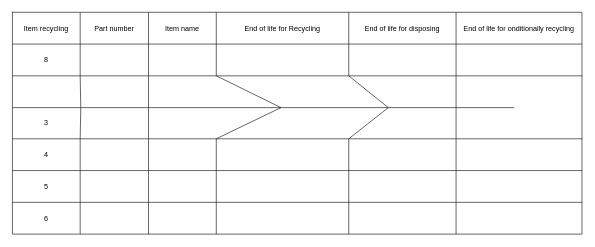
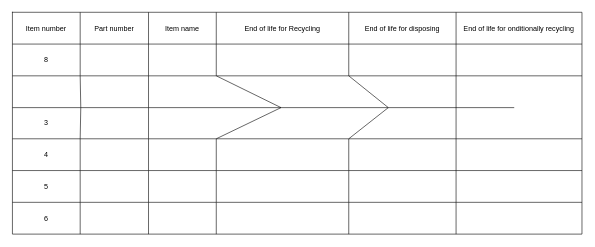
node "Item recycling": label "Item recycling" -> "Item number"
